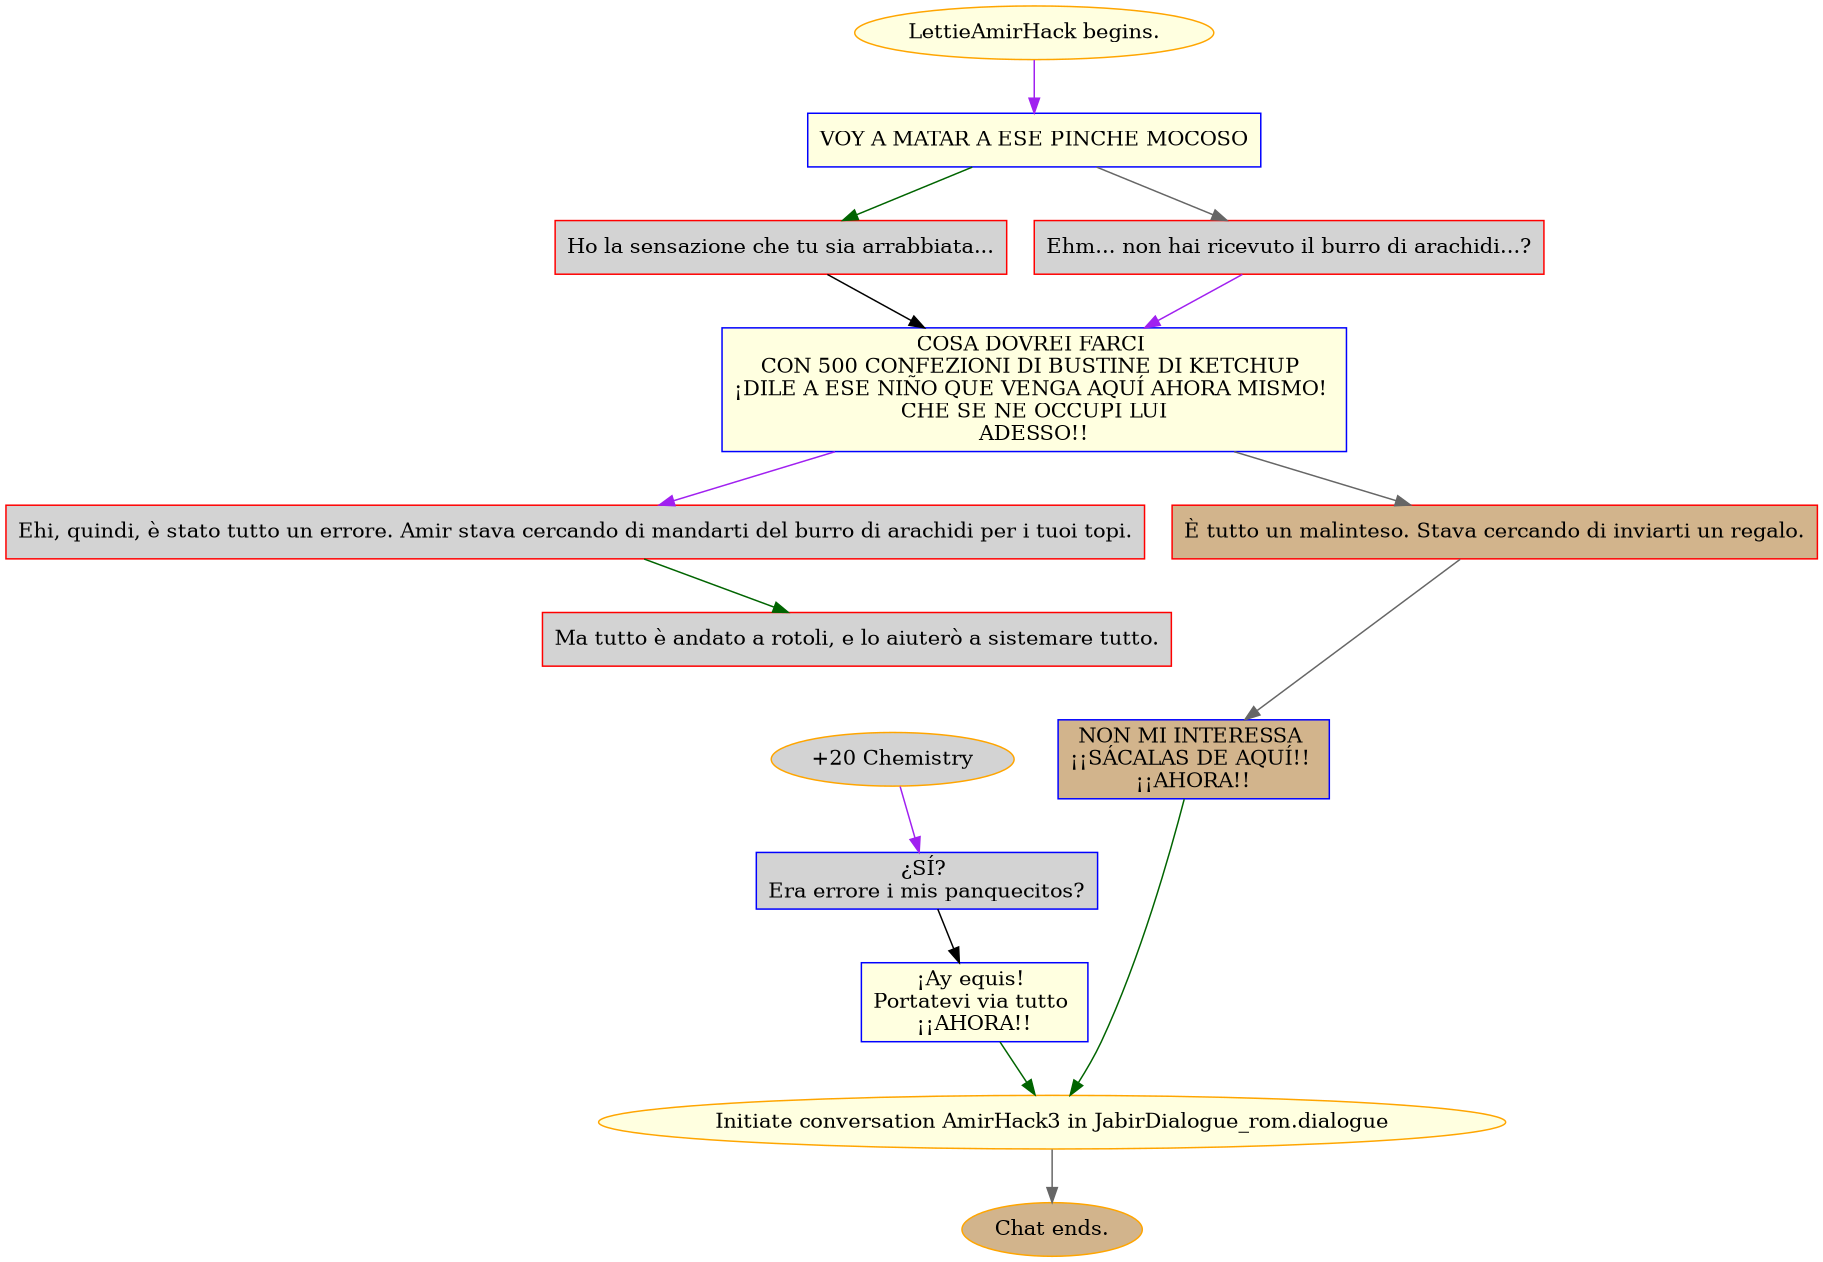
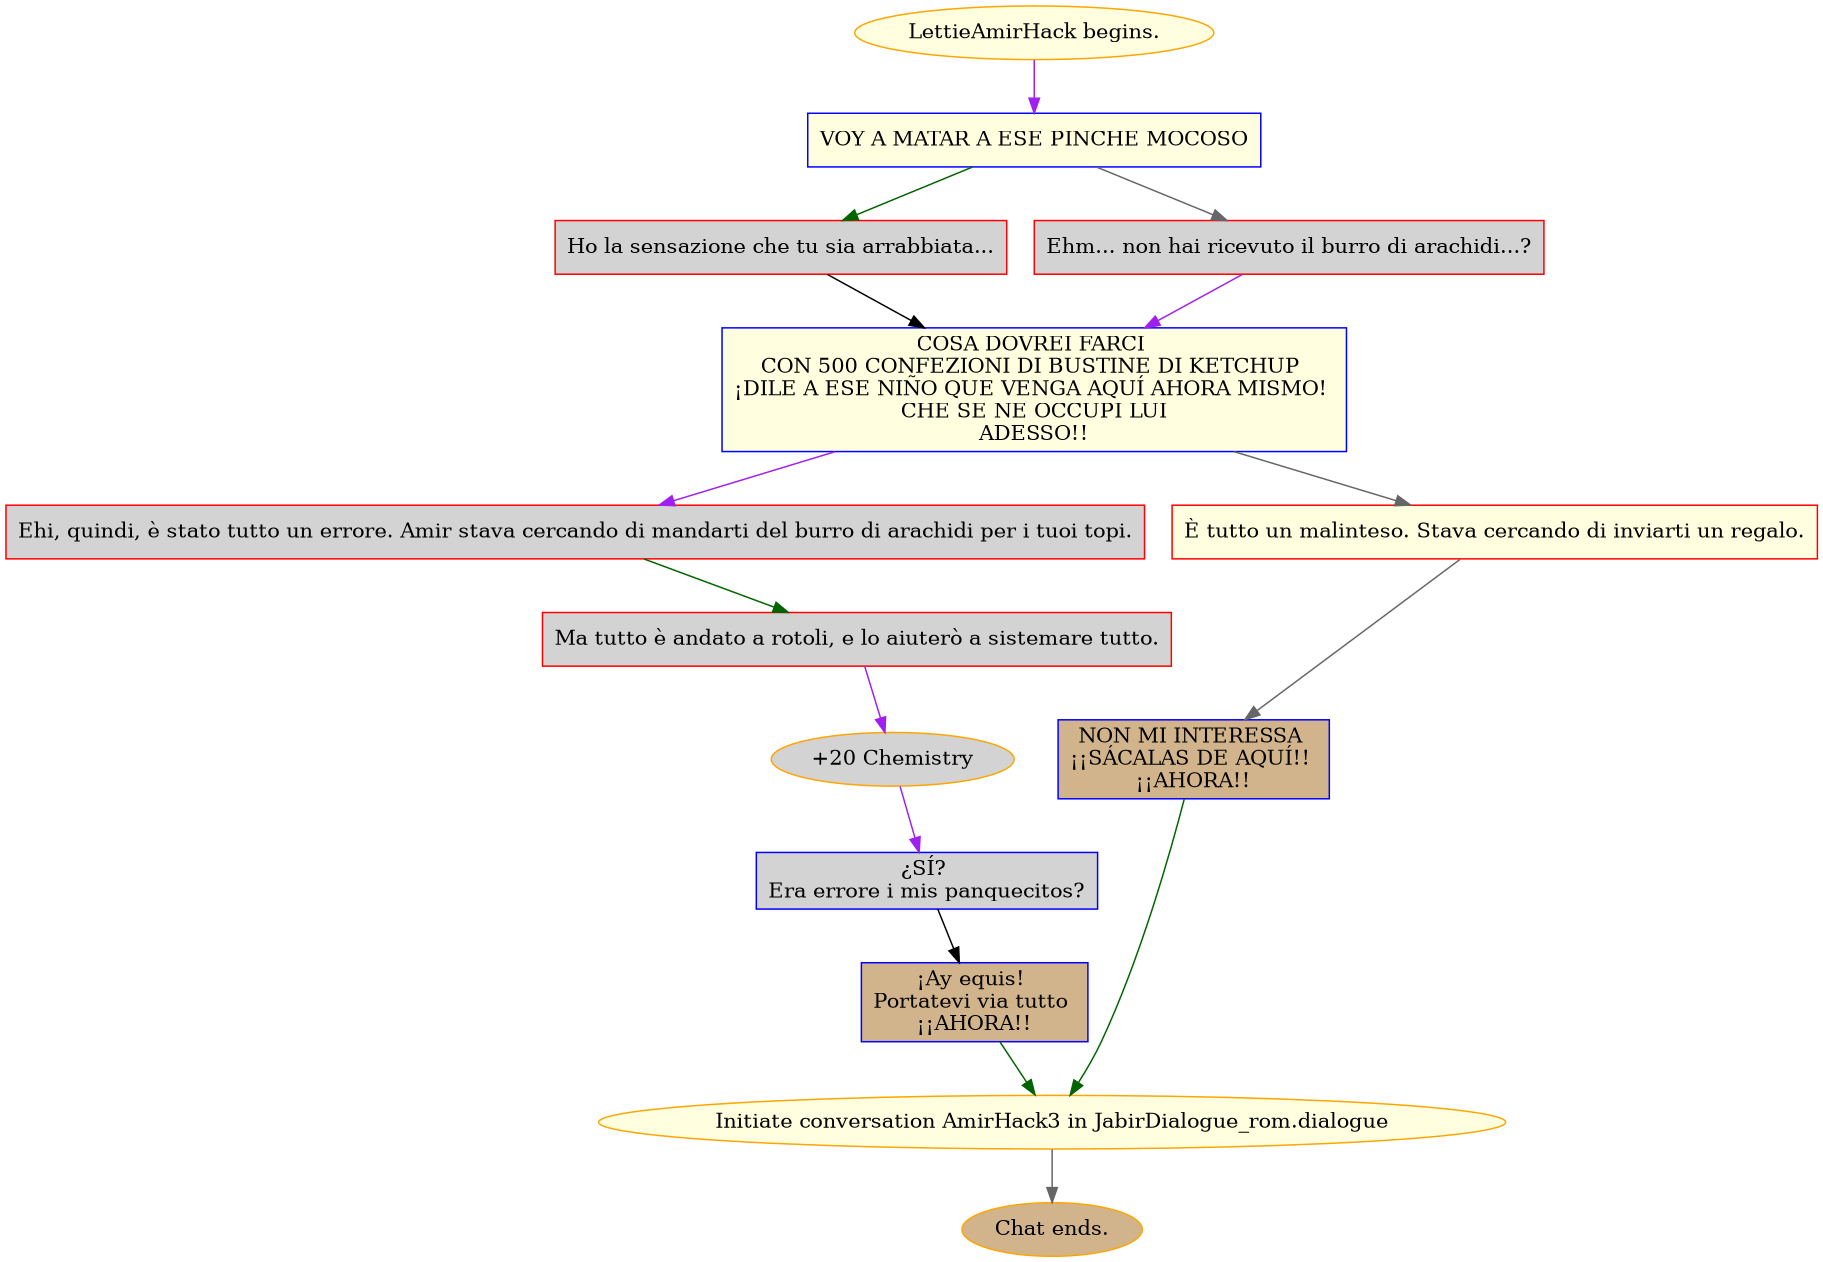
node "È tutto un malinteso. Stava cercando di inviarti un regalo.": fillcolor tan -> lightyellow
edge "Ma tutto è andato a rotoli, e lo aiuterò a sistemare tutto." -> "+20 Chemistry": added
node "¡Ay equis! Portatevi via tutto ¡¡AHORA!!": fillcolor lightyellow -> tan
